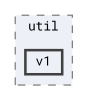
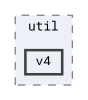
node "v1": label "v1" -> "v4"
